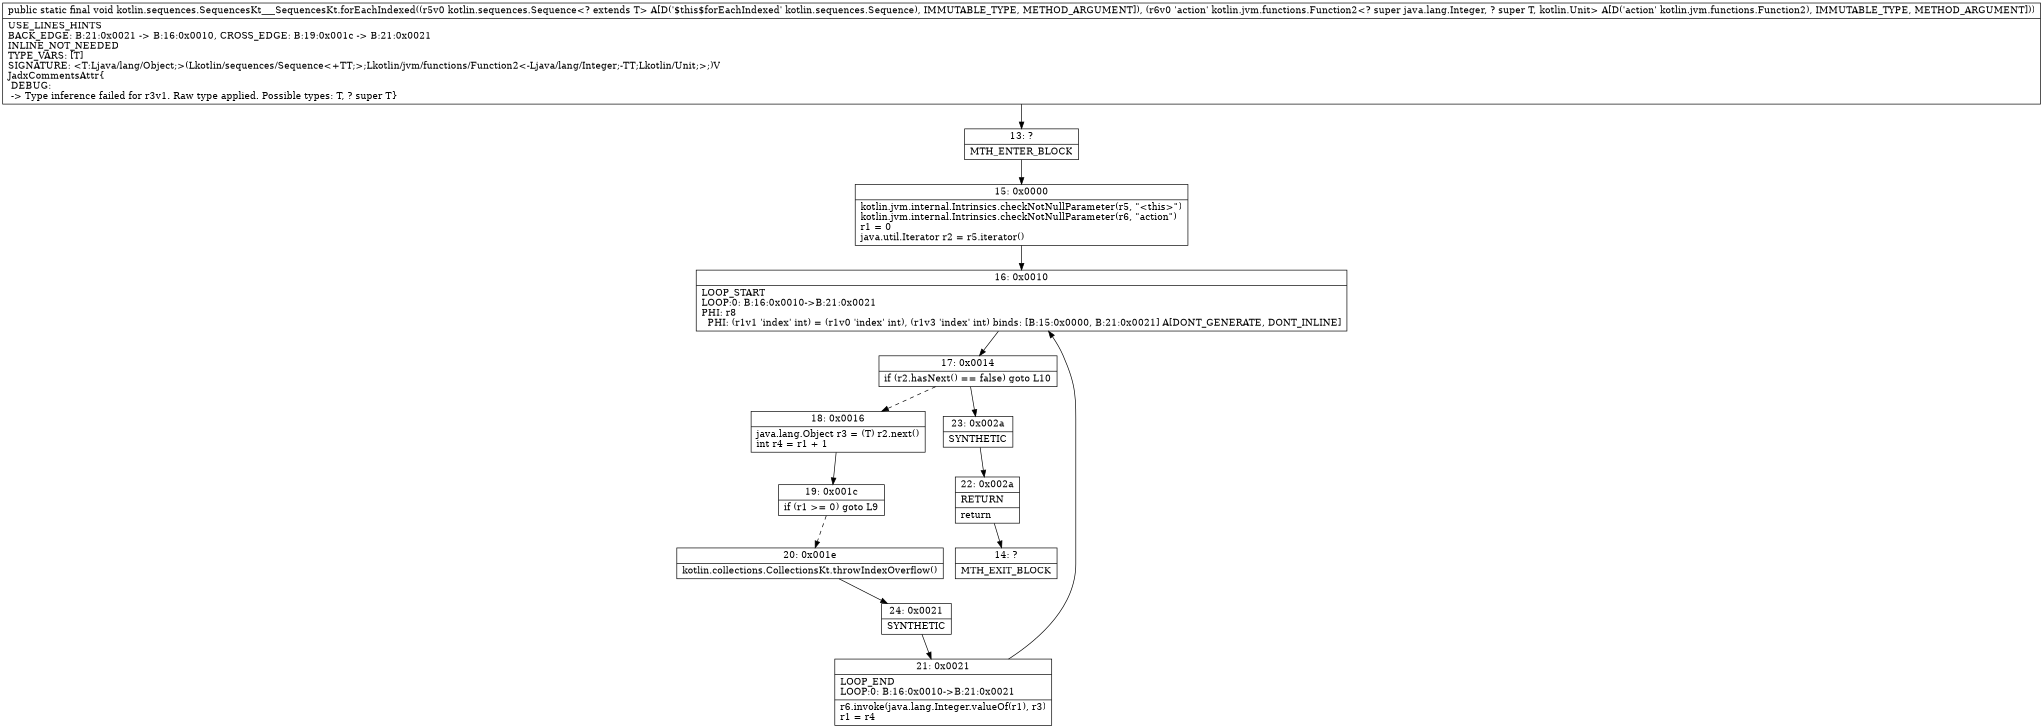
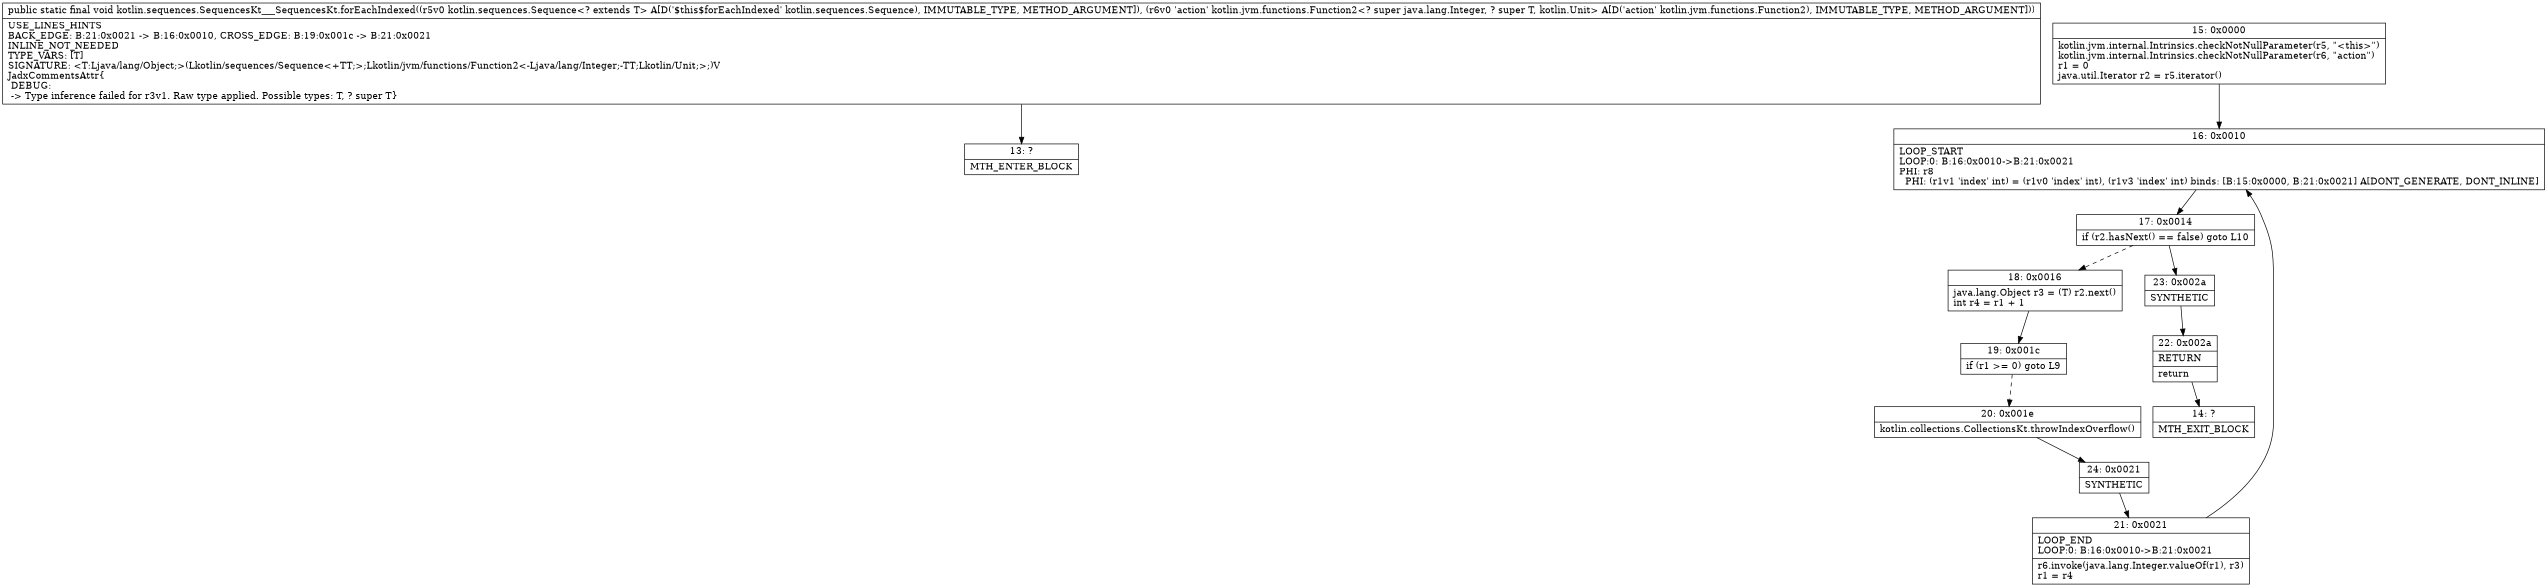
edge "13: ?" -> "15: 0x0000": removed
